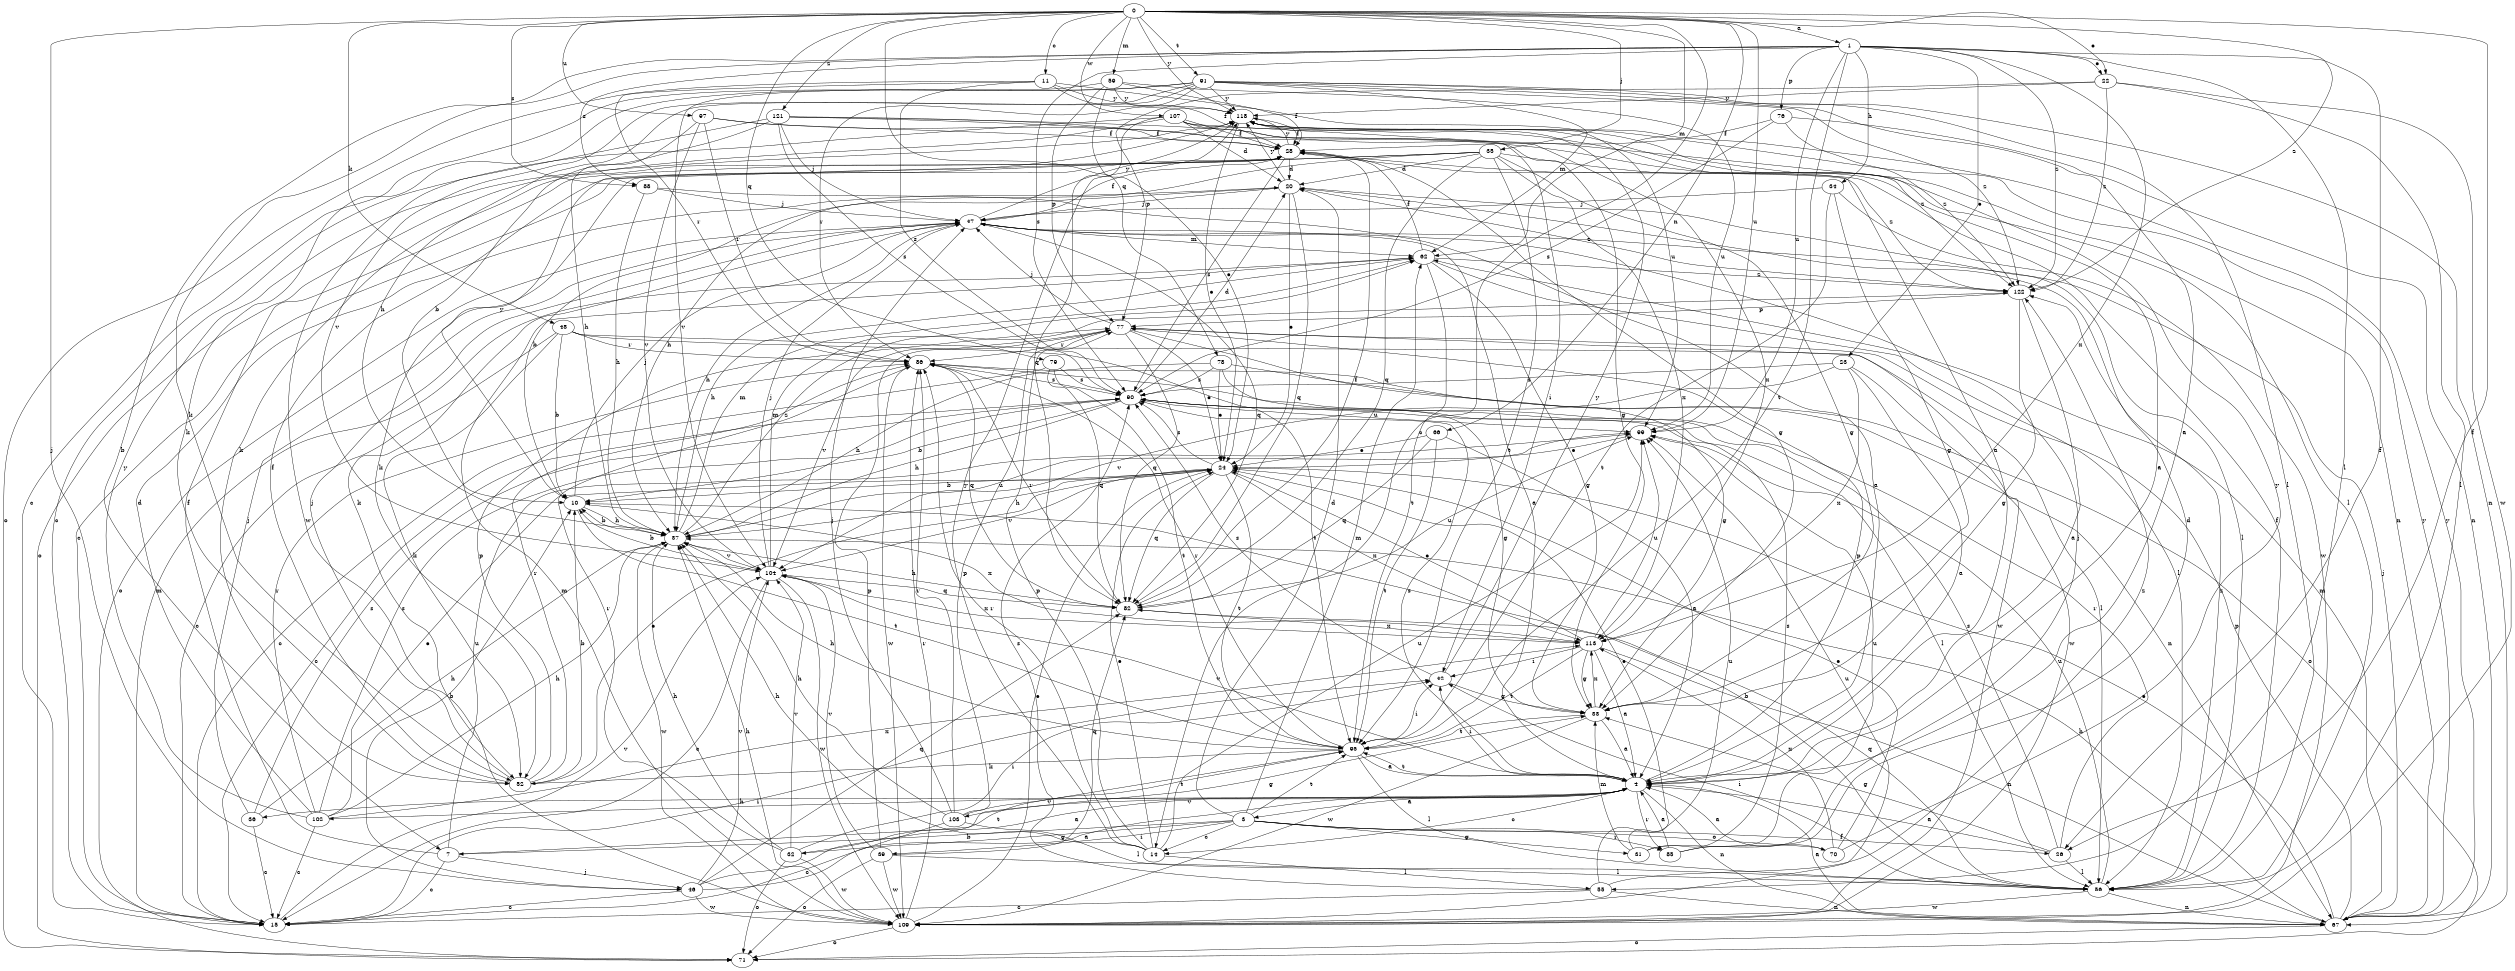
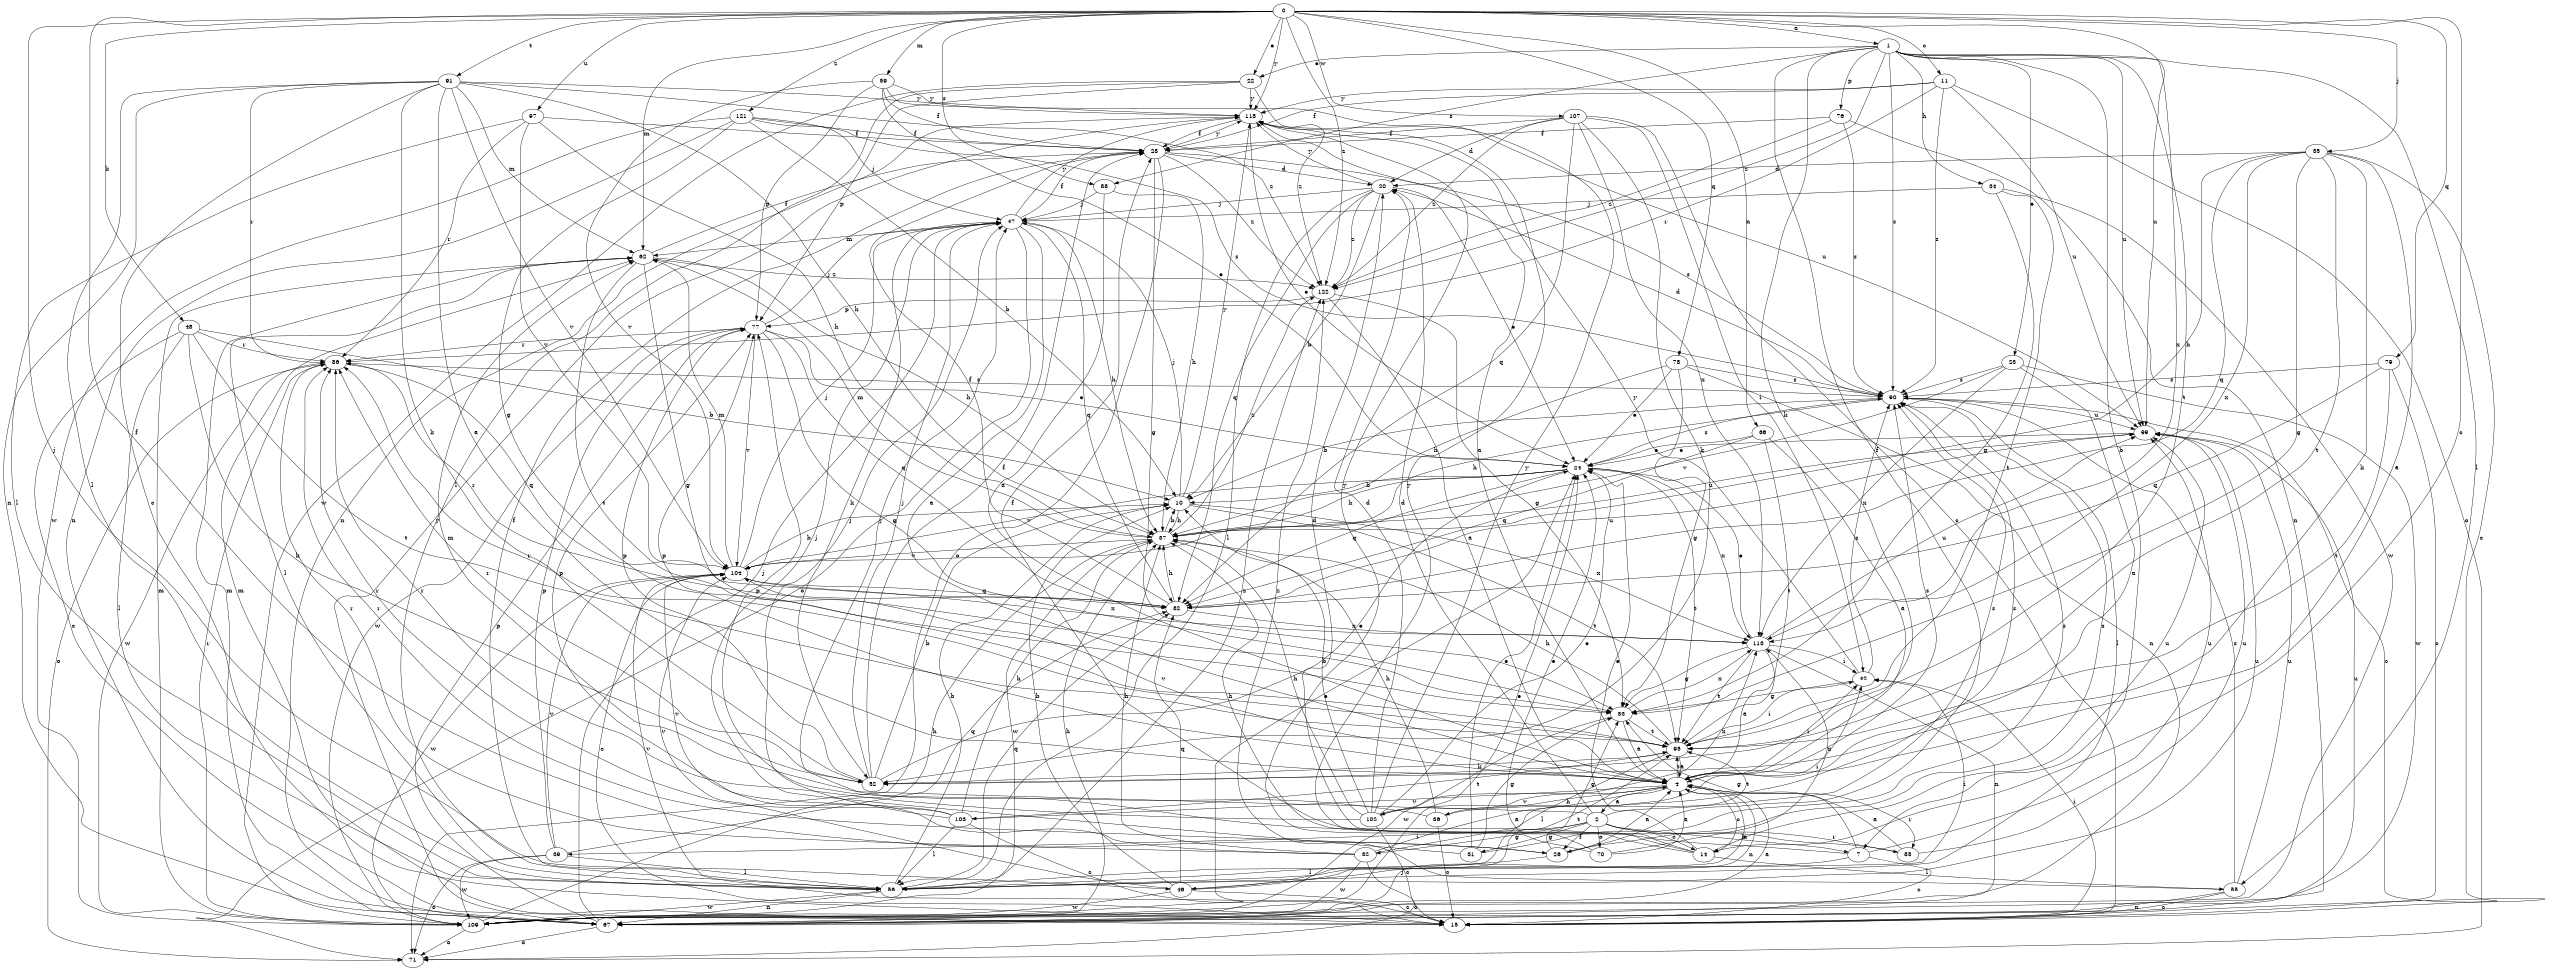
edge "118" -> "67": label "y" -> "n"
edge "102" -> "10": added, label "b"
edge "14" -> "86": removed, label "r"
edge "31" -> "33": label "m" -> "g"
node "3": label "3" -> "2"
